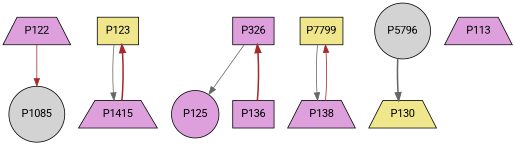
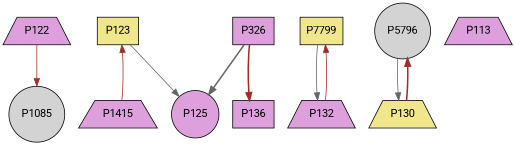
edge "P326" -> "P125": style solid -> bold
edge "P123" -> "P1415": now "P123" -> "P125"
edge "P5796" -> "P130": style bold -> solid
edge "P1415" -> "P123": style bold -> solid
edge "P136" -> "P326": reversed
edge "P130" -> "P5796": added
node "P138": label "P138" -> "P132"
